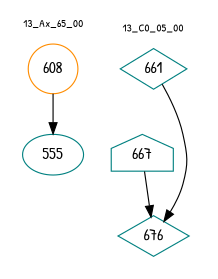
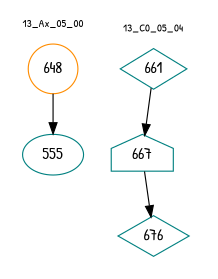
cluster "13_Ax_65_00": label "13_Ax_65_00" -> "13_Ax_05_00"
cluster "13_C0_05_00": label "13_C0_05_00" -> "13_C0_05_04"
node "608": label "608" -> "648"
edge "661" -> "676": now "661" -> "667"
